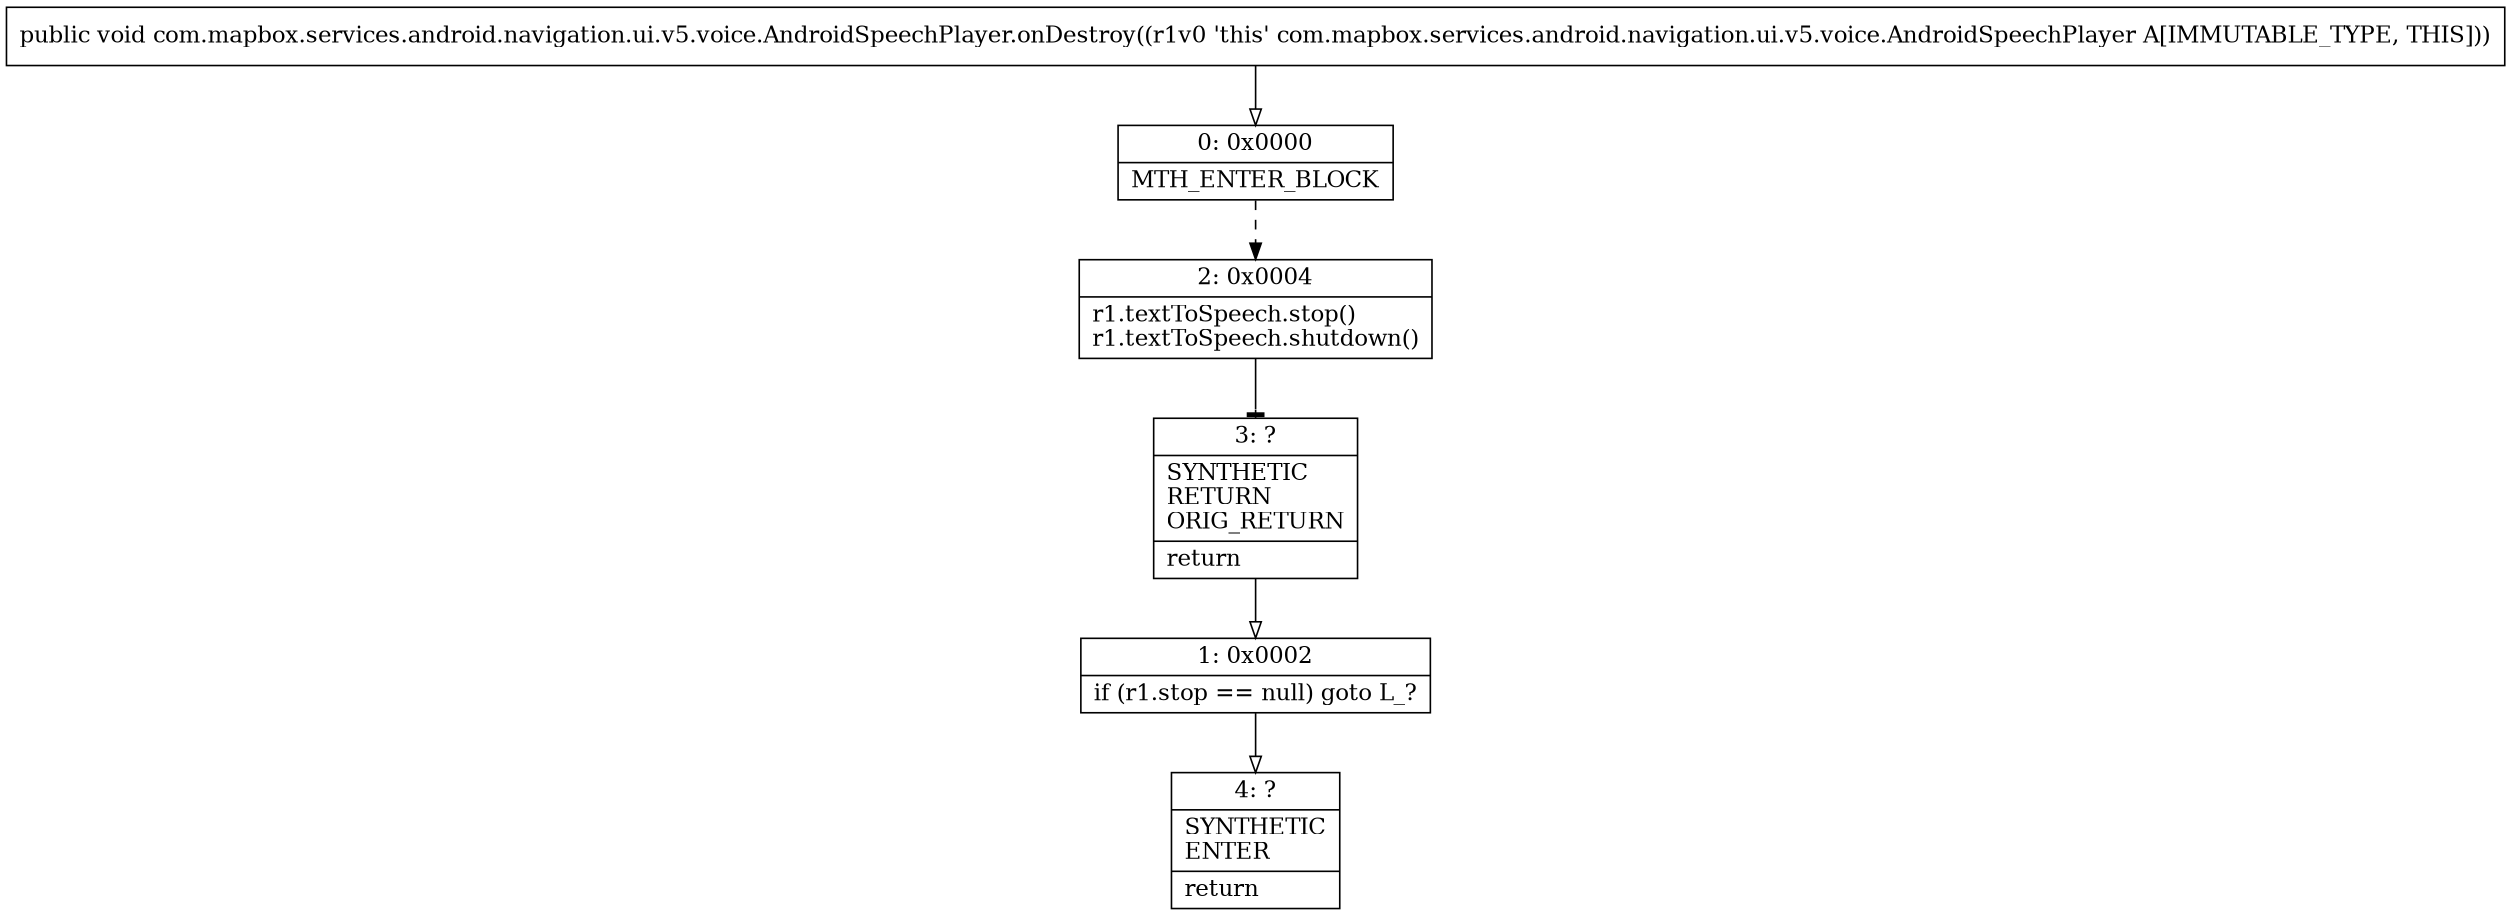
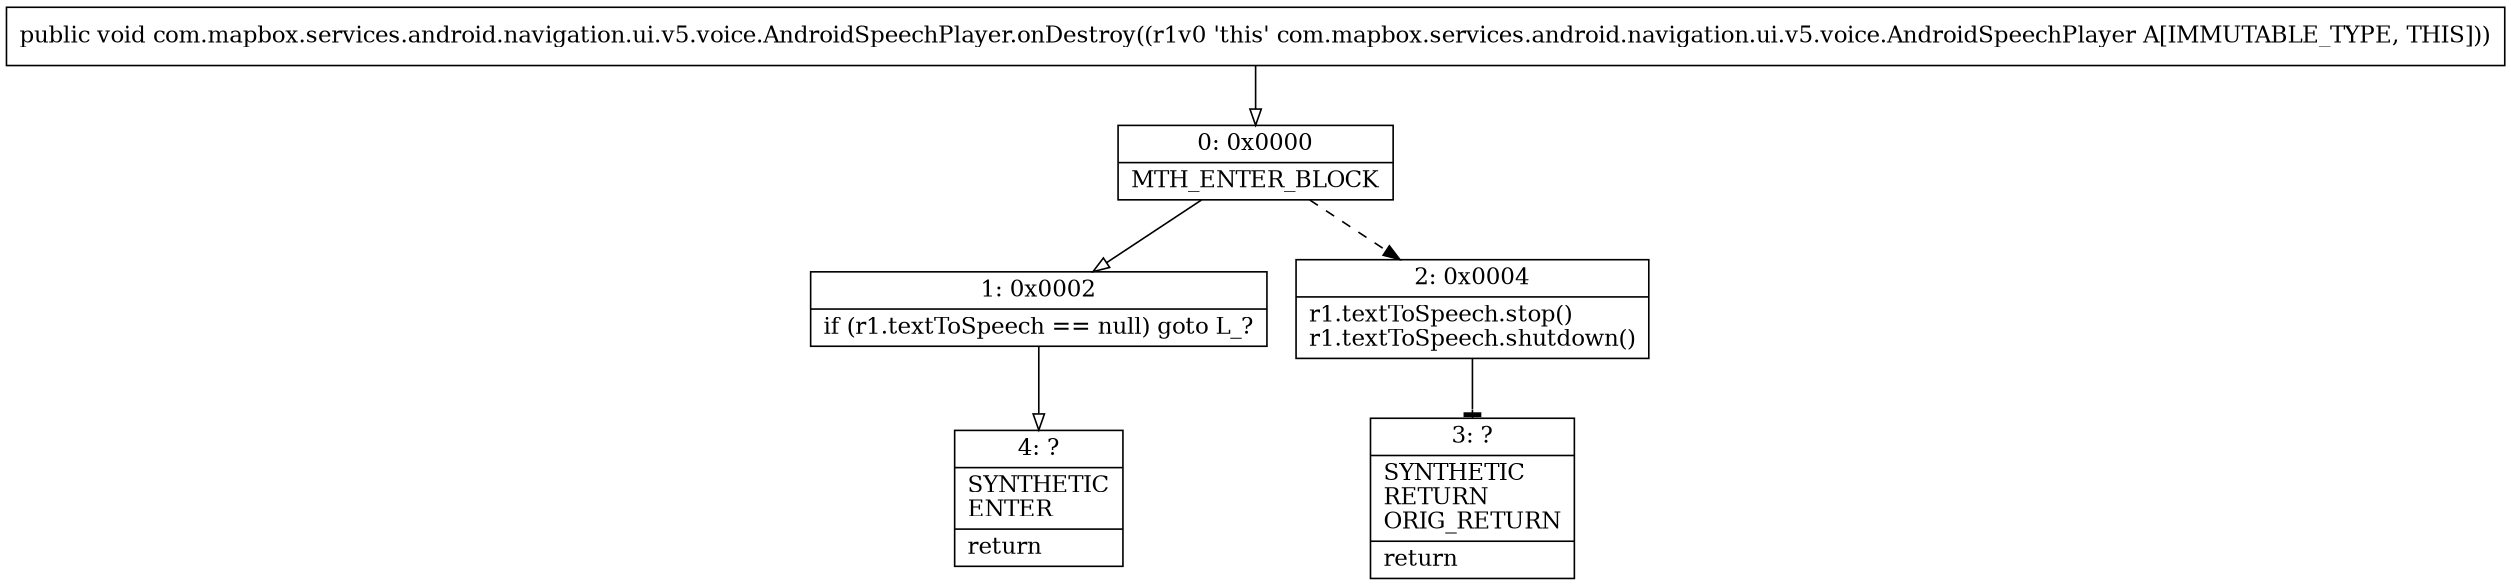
edge "3: ?" -> "1: 0x0002": now "0: 0x0000" -> "1: 0x0002"
node "1: 0x0002": text "if (r1.stop == null) goto L_?" -> "if (r1.textToSpeech == null) goto L_?"
